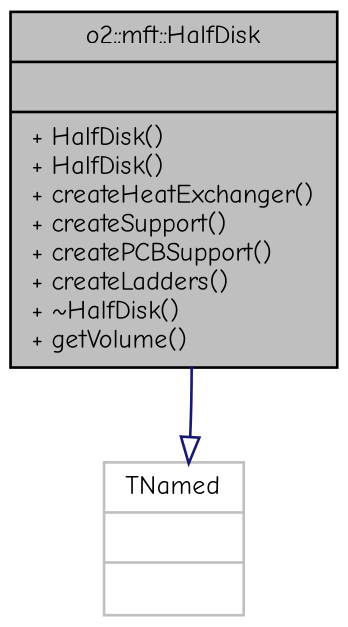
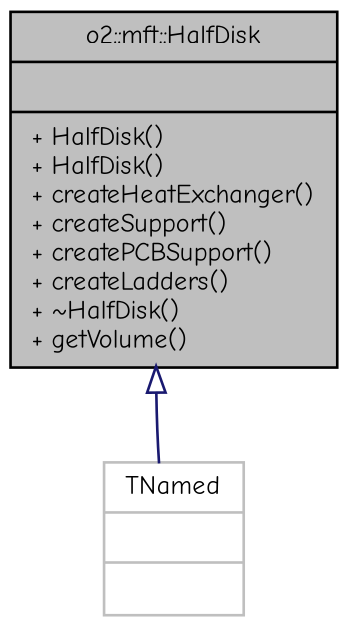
edge "o2::mft::HalfDisk" -> "TNamed": reversed
